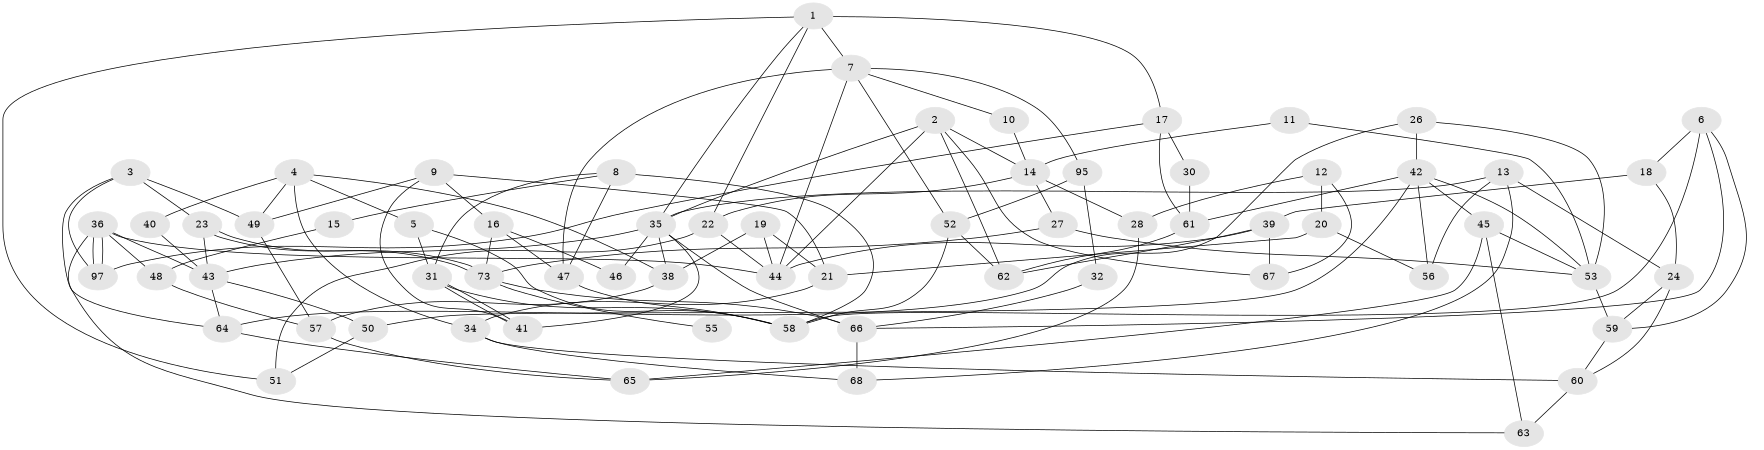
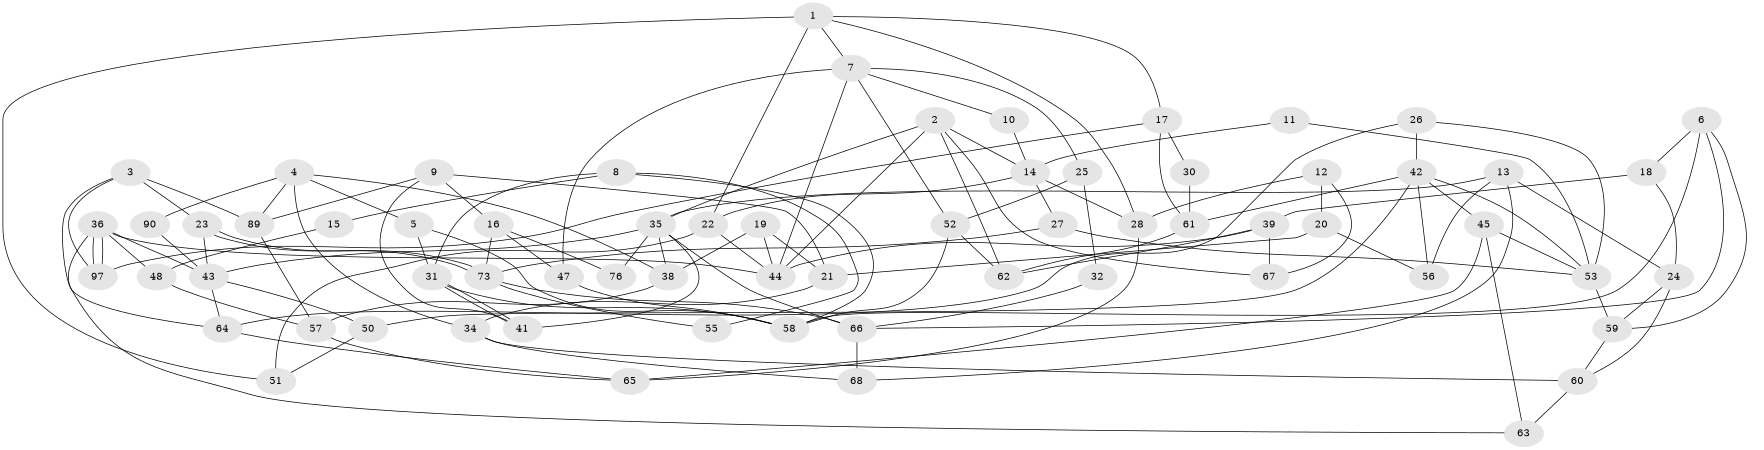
edge "1" -- "35": now "1" -- "28"
node "95": label "95" -> "25"
node "40": label "40" -> "90"
node "49": label "49" -> "89"
edge "8" -- "47": now "8" -- "55"
node "46": label "46" -> "76"
